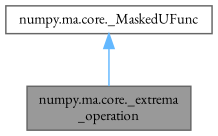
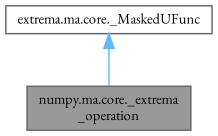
node "numpy.ma.core._MaskedUFunc": label "numpy.ma.core._MaskedUFunc" -> "extrema.ma.core._MaskedUFunc"
